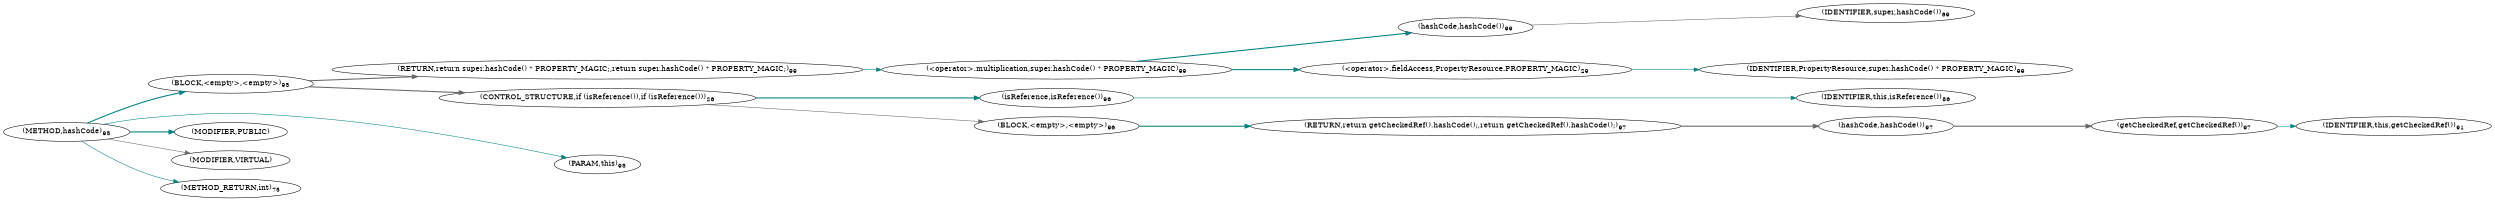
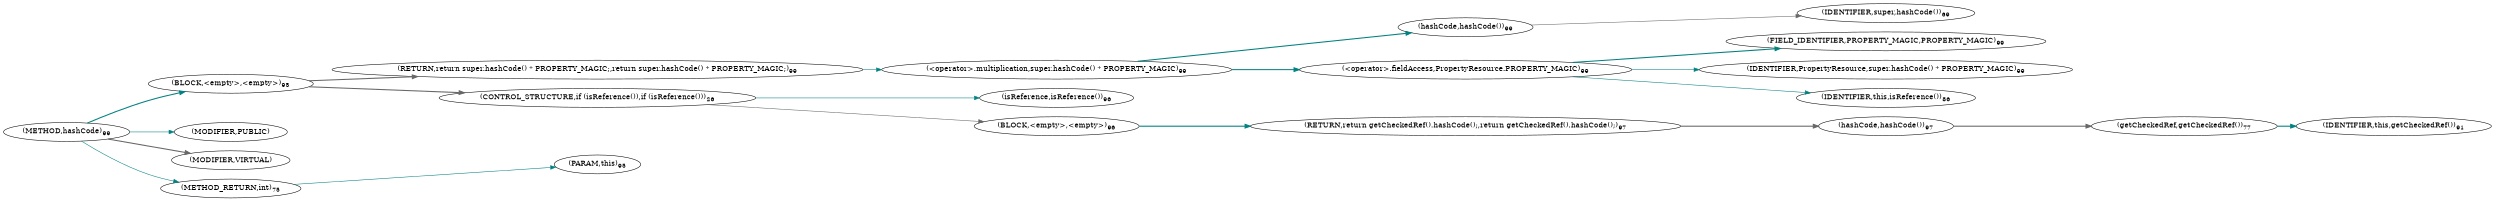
node "(FIELD_IDENTIFIER,PROPERTY_MAGIC,PROPERTY_MAGIC)": added
node "(<operator>.fieldAccess,PropertyResource.PROPERTY_MAGIC)": text "29" -> "99"
edge "(CONTROL_STRUCTURE,if (isReference()),if (isReference()))" -> "(isReference,isReference())": style bold -> solid
edge "(isReference,isReference())" -> "(IDENTIFIER,this,isReference())": now "(<operator>.fieldAccess,PropertyResource.PROPERTY_MAGIC)" -> "(IDENTIFIER,this,isReference())"
edge "(METHOD,hashCode)" -> "(PARAM,this)": now "(METHOD_RETURN,int)" -> "(PARAM,this)"
node "(getCheckedRef,getCheckedRef())": text "97" -> "77"
edge "(getCheckedRef,getCheckedRef())" -> "(IDENTIFIER,this,getCheckedRef())": style solid -> bold
node "(METHOD,hashCode)": text "95" -> "99"
edge "(METHOD,hashCode)" -> "(MODIFIER,PUBLIC)": style bold -> solid
edge "(METHOD,hashCode)" -> "(MODIFIER,VIRTUAL)": style solid -> bold
